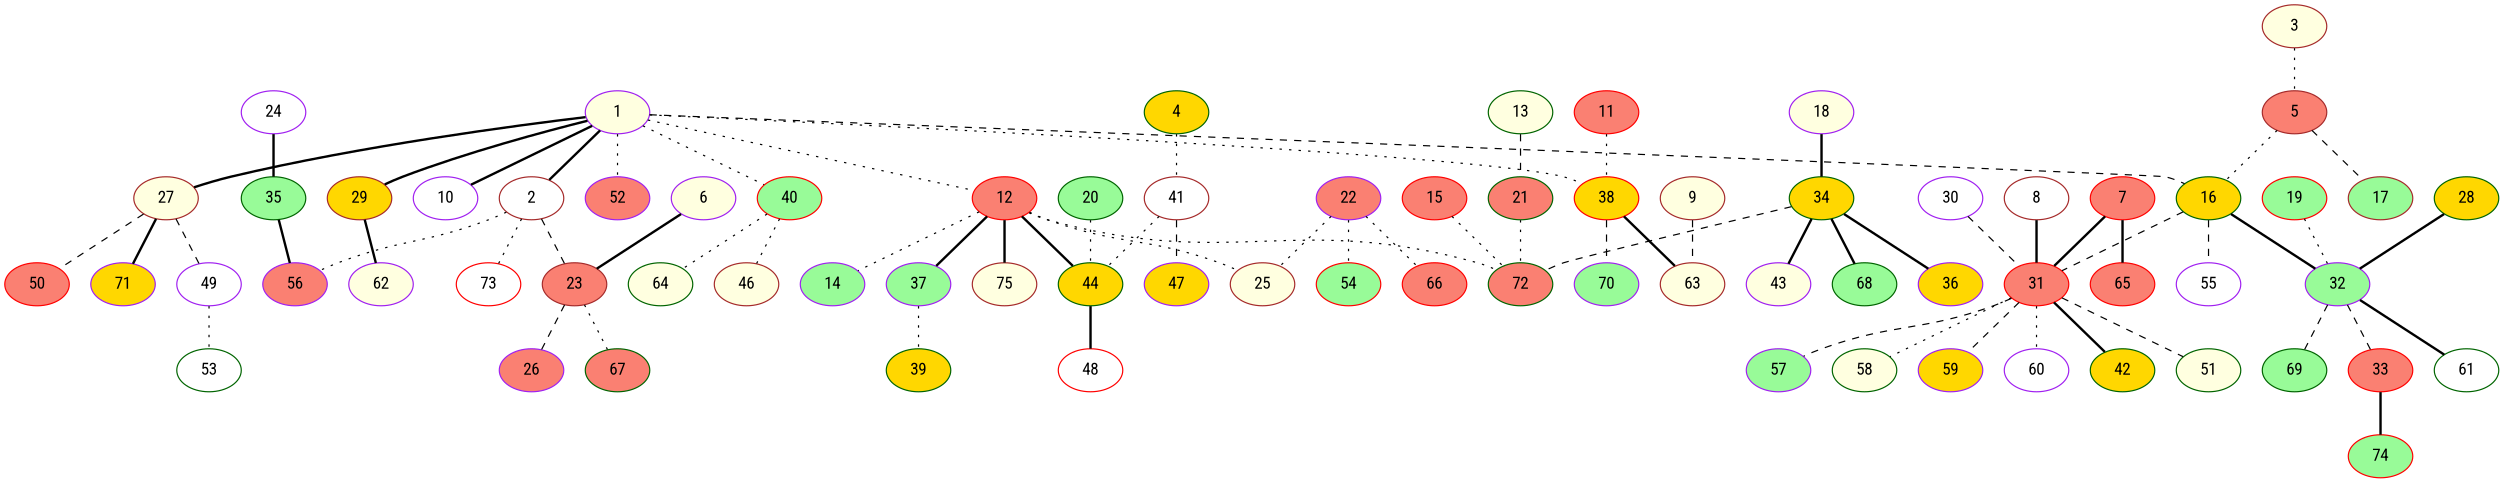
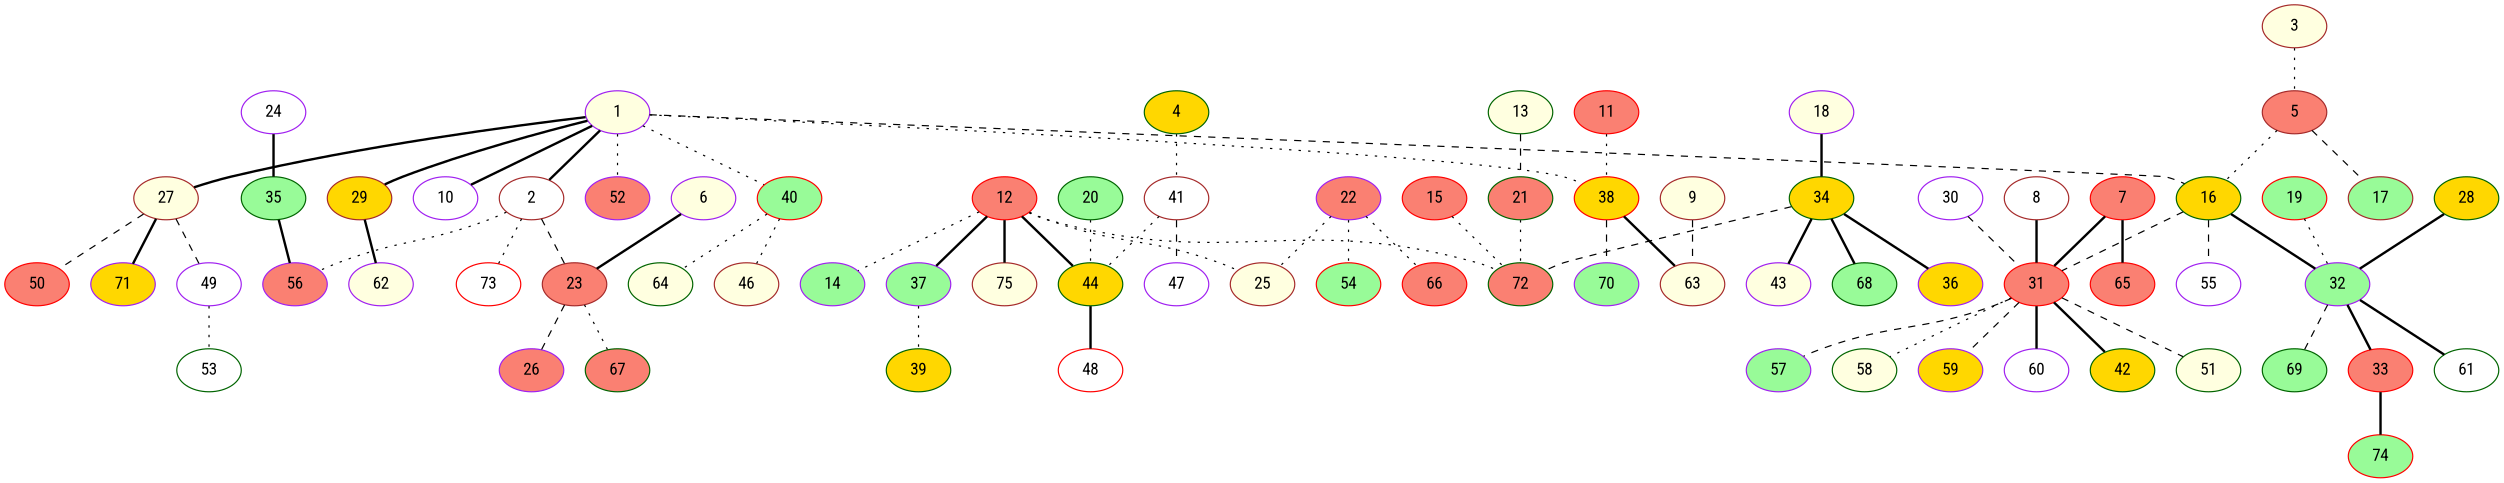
edge "1" -- "12": removed
node "47": fillcolor gold -> white
edge "31" -- "60": style dotted -> bold
edge "32" -- "33": style dashed -> bold
